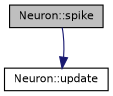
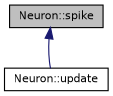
edge "Neuron::spike" -> "Neuron::update": reversed
